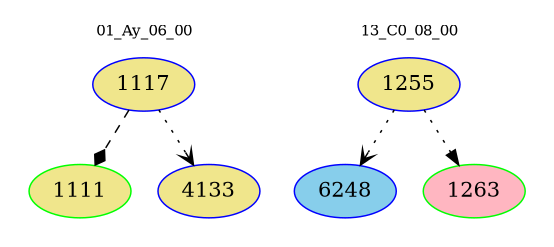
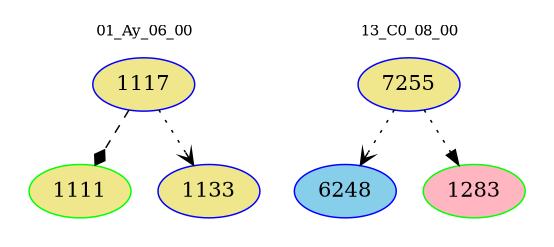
node "1255": label "1255" -> "7255"
node "4133": label "4133" -> "1133"
node "1263": label "1263" -> "1283"
